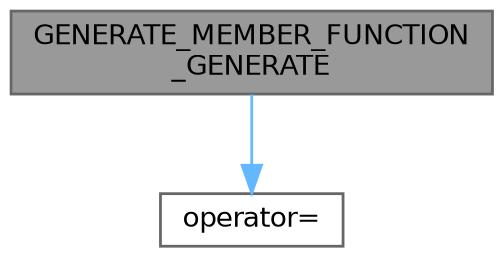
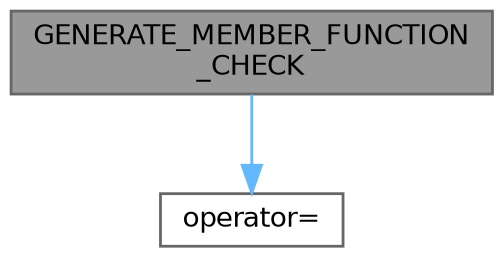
node "GENERATE_MEMBER_FUNCTION _GENERATE": label "GENERATE_MEMBER_FUNCTION _GENERATE" -> "GENERATE_MEMBER_FUNCTION _CHECK"
